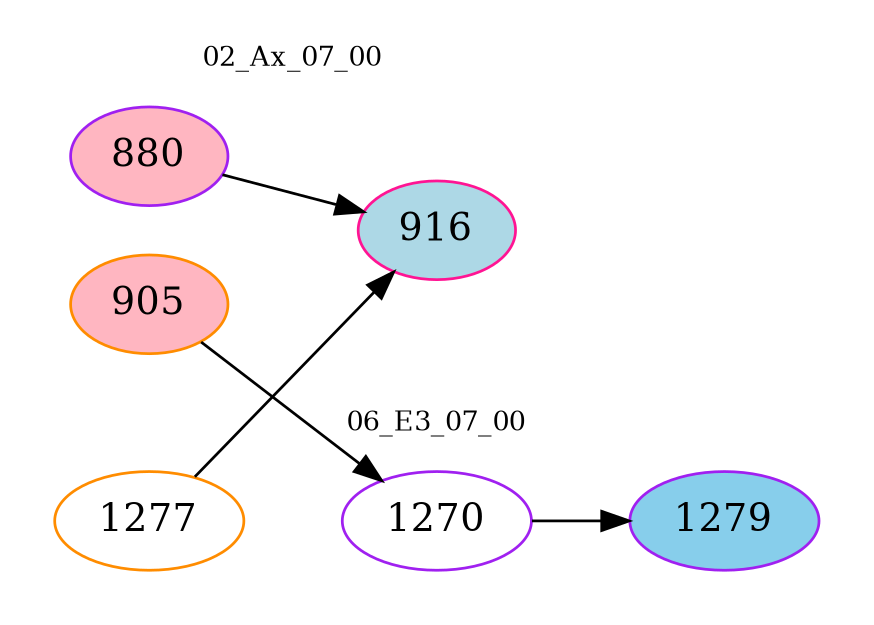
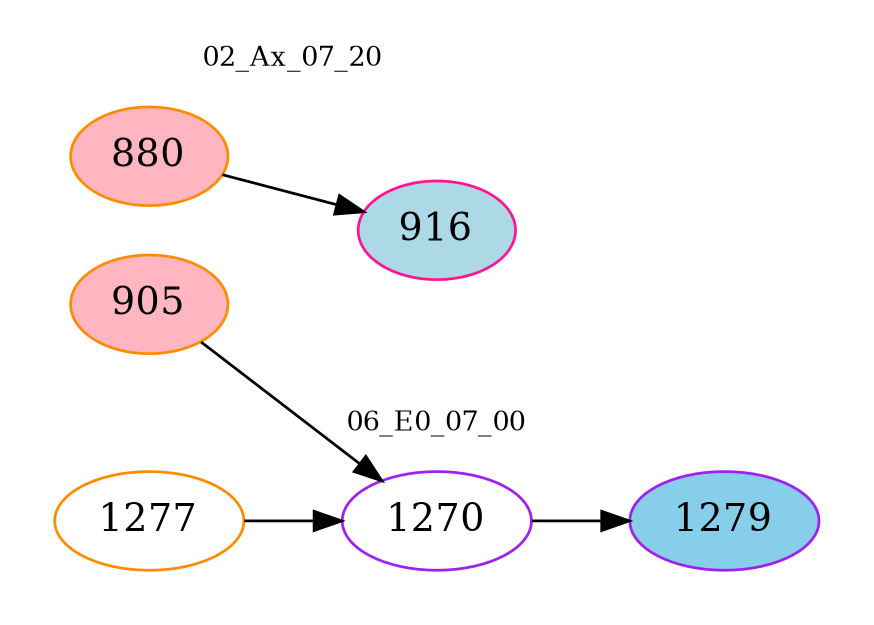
cluster "02_Ax_07_00": label "02_Ax_07_00" -> "02_Ax_07_20"
node "880": color purple -> darkorange
edge "1277" -> "916": now "1277" -> "1270"
cluster "06_E3_07_00": label "06_E3_07_00" -> "06_E0_07_00"
